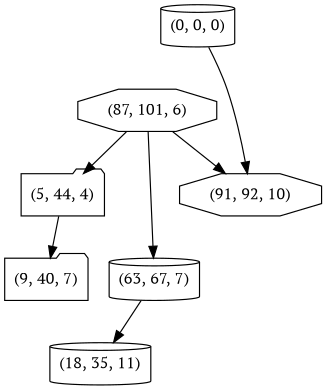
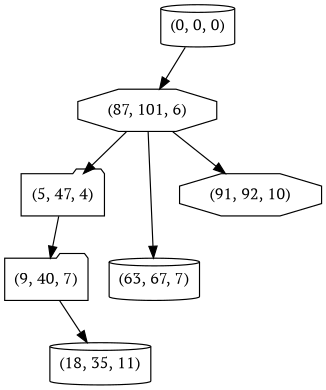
edge "(0, 0, 0)" -> "(91, 92, 10)": now "(0, 0, 0)" -> "(87, 101, 6)"
node "(5, 44, 4)": label "(5, 44, 4)" -> "(5, 47, 4)"
edge "(63, 67, 7)" -> "(18, 35, 11)": now "(9, 40, 7)" -> "(18, 35, 11)"
